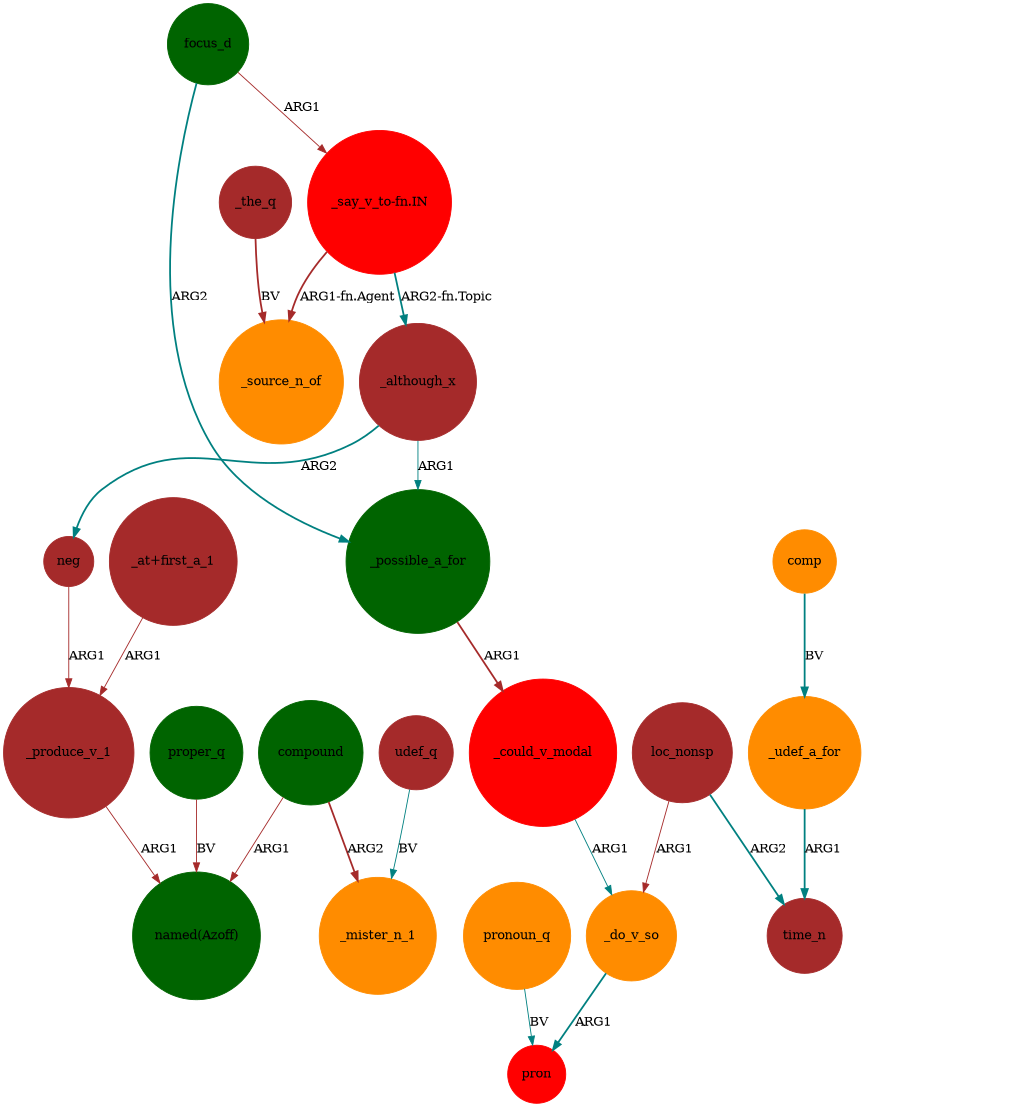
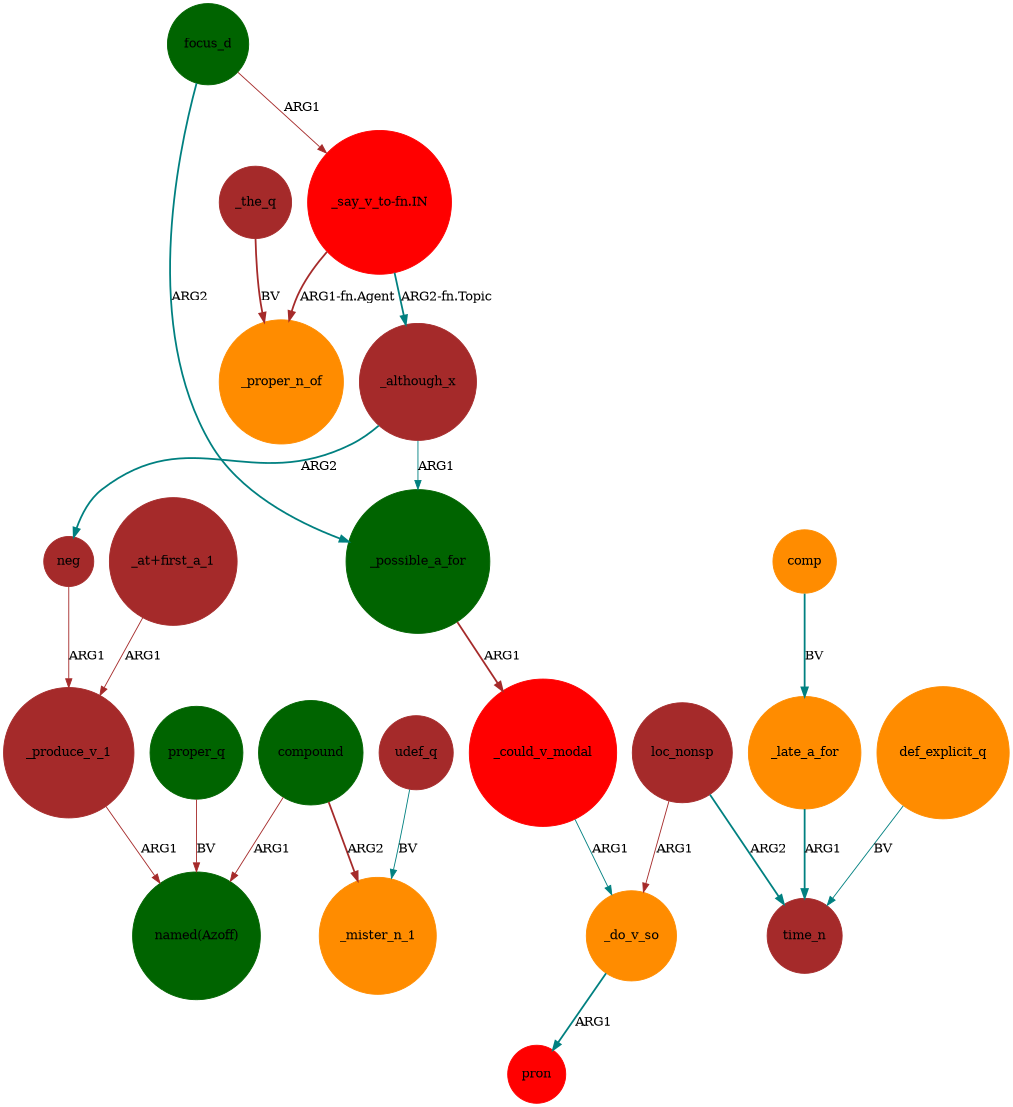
node "_source_n_of": label "_source_n_of" -> "_proper_n_of"
node "_udef_a_for": label "_udef_a_for" -> "_late_a_for"
node "def_explicit_q": added
node "pronoun_q": removed
